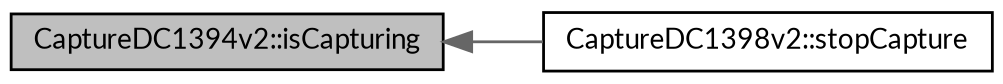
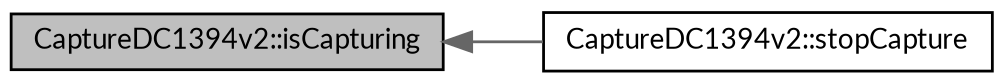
node "CaptureDC1398v2::stopCapture": label "CaptureDC1398v2::stopCapture" -> "CaptureDC1394v2::stopCapture"
